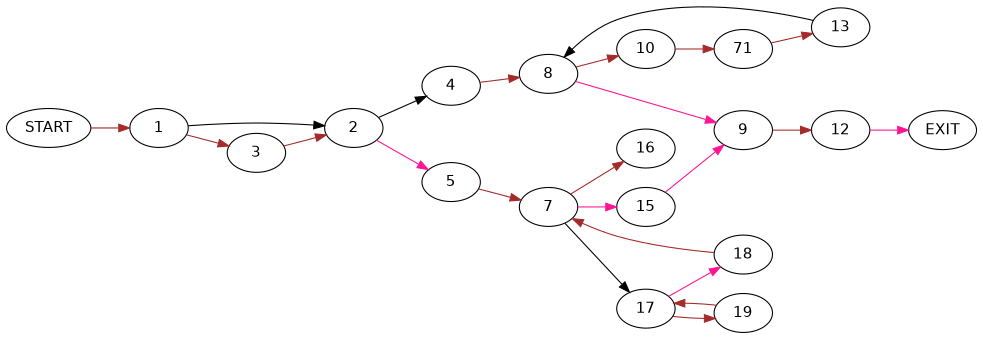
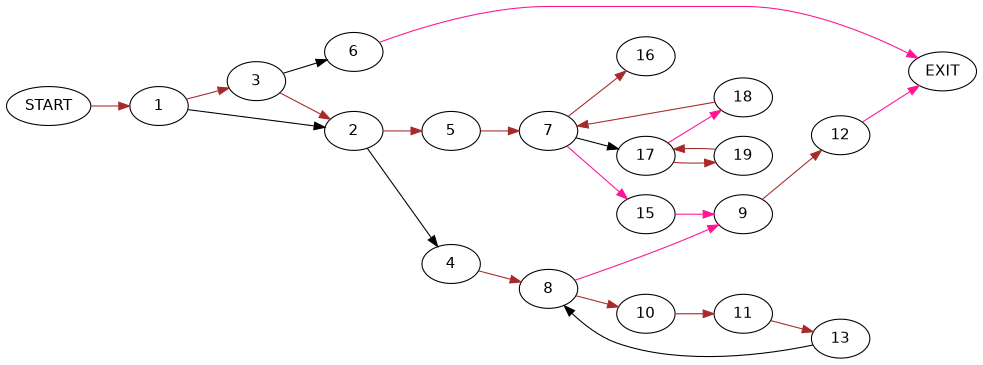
node "71": label "71" -> "11"
node "6": added
edge "2" -> "5": color deeppink -> brown
